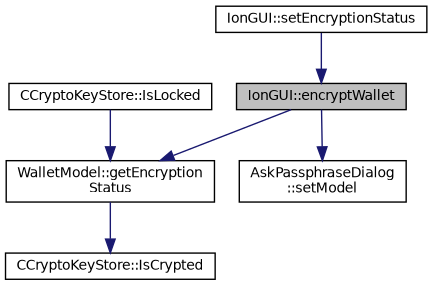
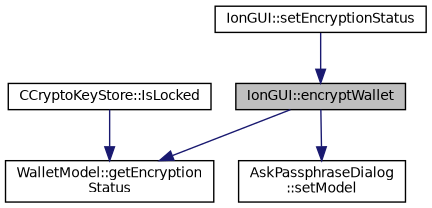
node "CCryptoKeyStore::IsCrypted": removed
